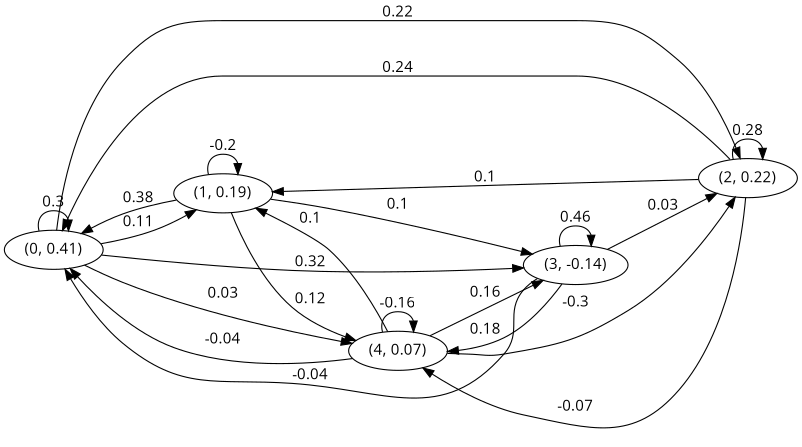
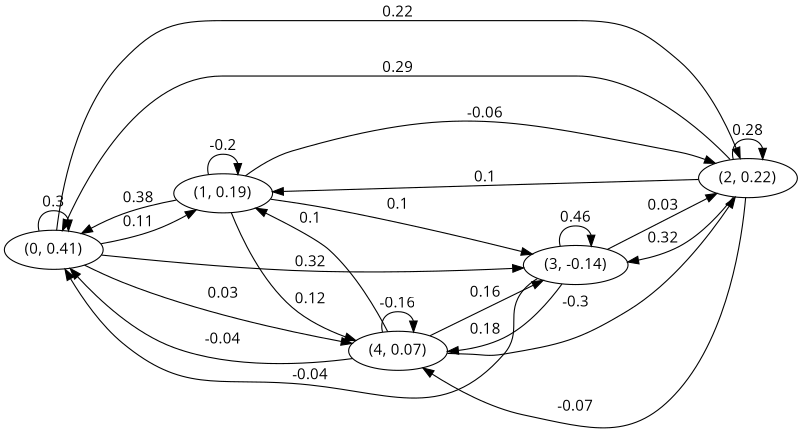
edge "(2, 0.22)" -> "(0, 0.41)": label "0.24" -> "0.29"
edge "(1, 0.19)" -> "(2, 0.22)": added, label "-0.06"
edge "(2, 0.22)" -> "(3, -0.14)": added, label "0.32"
